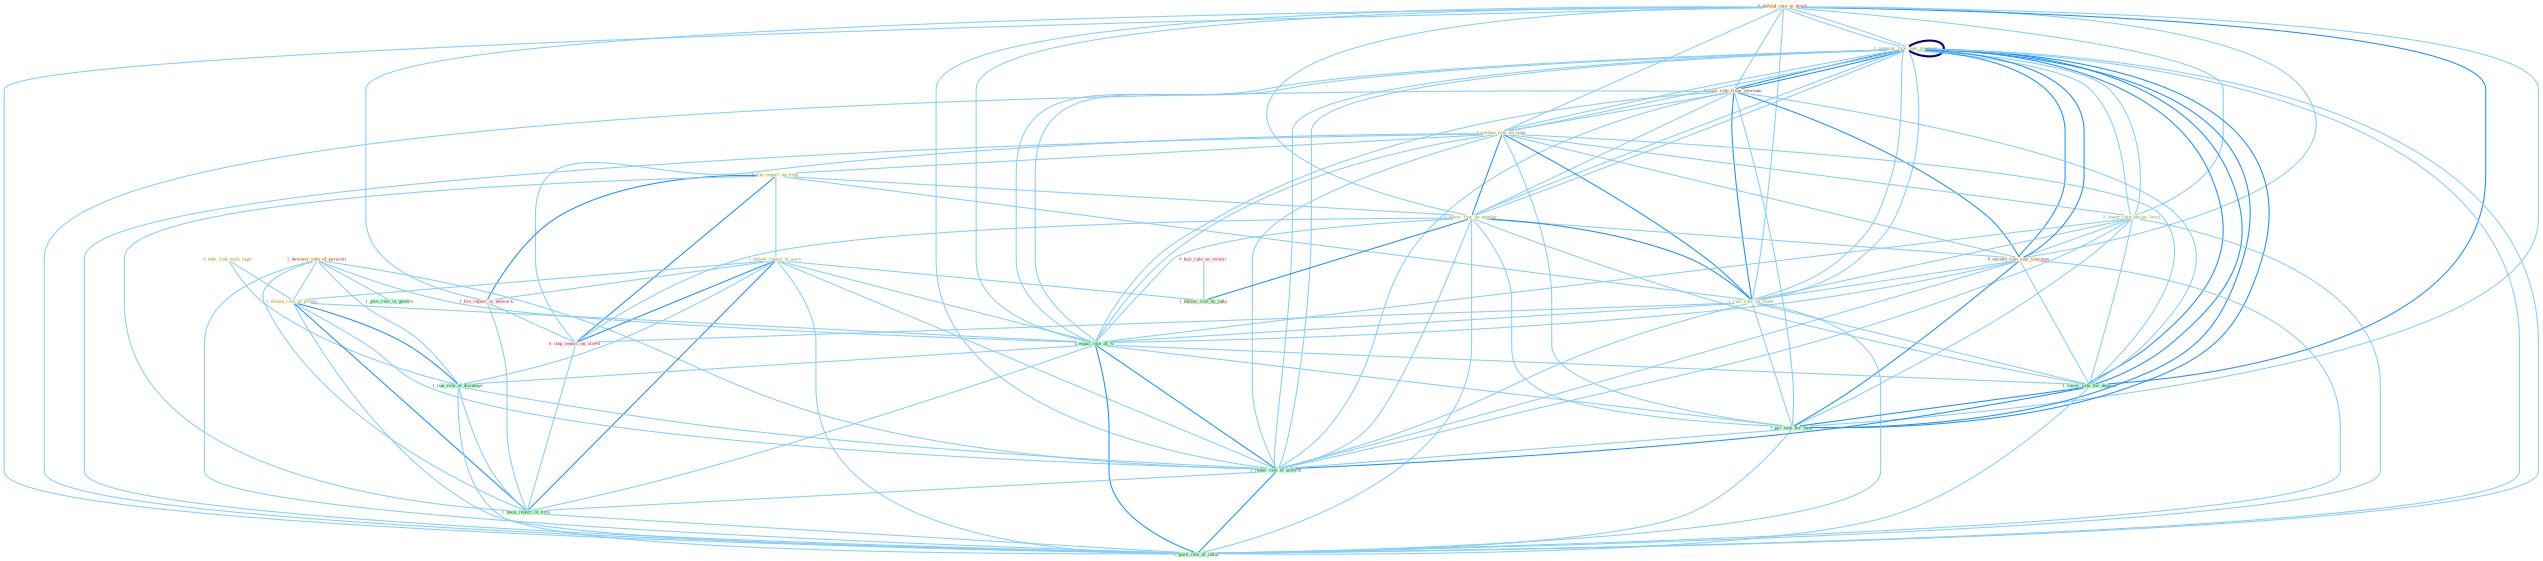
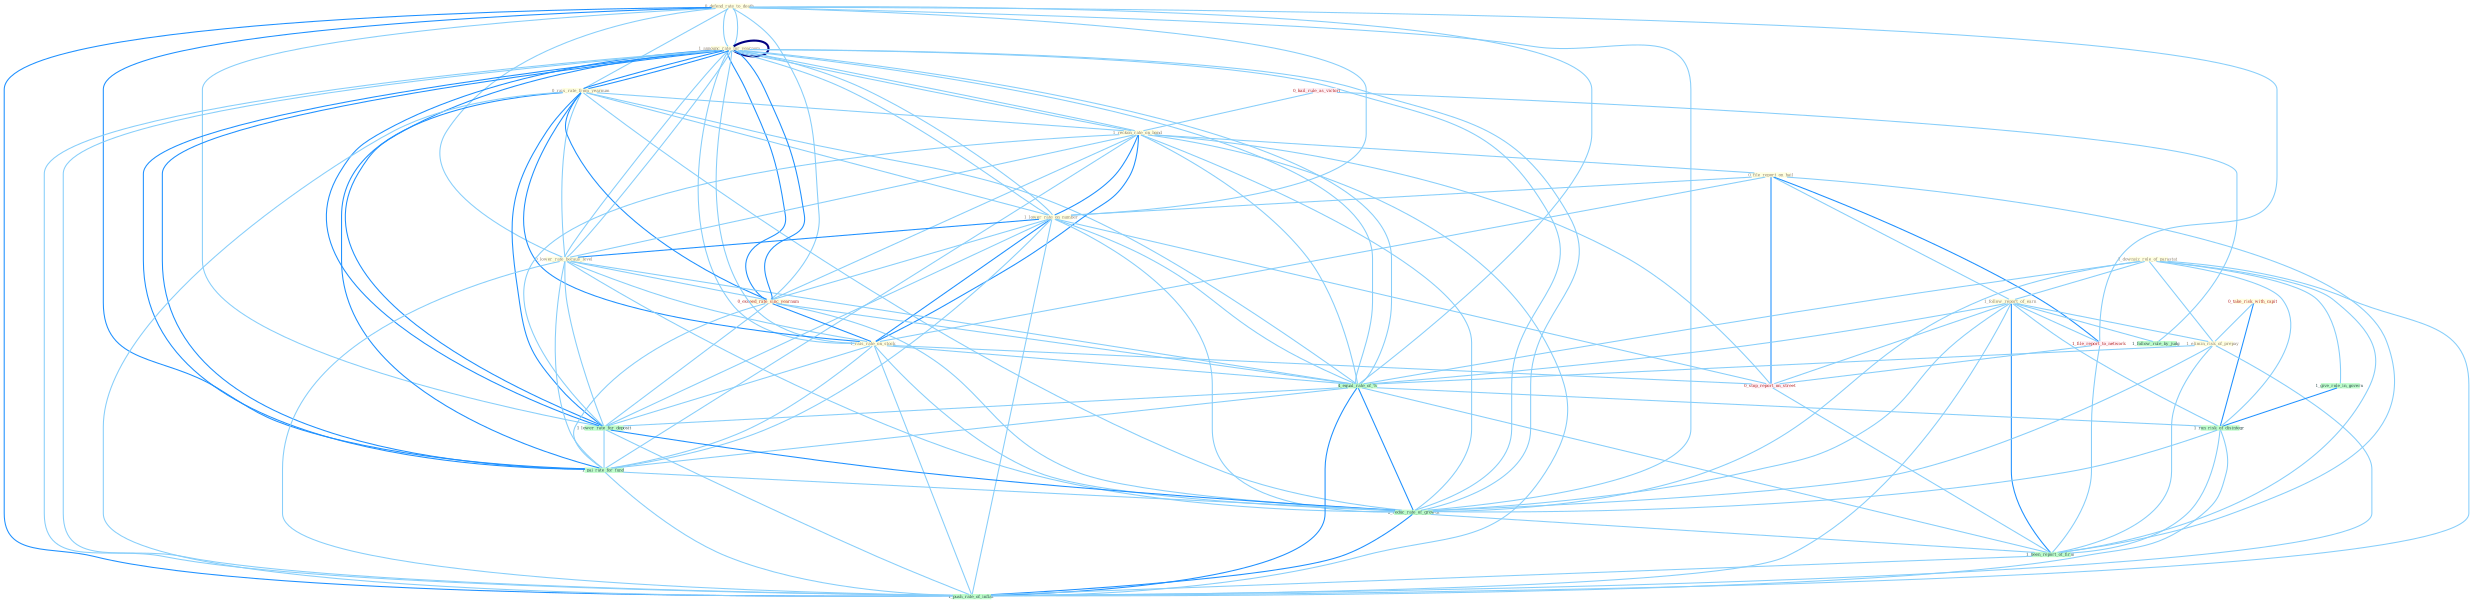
node "0_defend_rate_to_death": fontcolor #b22222 -> #8b7d6b
node "1_announc_rate_take_yearnum": label "1_announc_rate_take_yearnum" -> "1_announc_rate_for_yearnum"
edge "0_defend_rate_to_death" -- "1_lower_rate_for_deposit": color #1e90ff -> #87cefa
edge "0_defend_rate_to_death" -- "1_push_rate_of_inflat": color #87cefa -> #1e90ff
edge "0_defend_rate_to_death" -- "1_reckon_rate_on_bond": now "0_hail_rule_as_victori" -- "1_reckon_rate_on_bond"
node "0_rais_rate_from_yearnum": fontcolor #b22222 -> #8b7d6b
edge "0_rais_rate_from_yearnum" -- "1_lower_rate_for_deposit": color #87cefa -> #1e90ff
edge "0_defend_rate_to_death" -- "1_rais_rate_on_stock": removed
edge "0_defend_rate_to_death" -- "1_pai_rate_for_fund": color #87cefa -> #1e90ff
edge "0_rais_rate_from_yearnum" -- "0_lower_rate_becaus_level": added
node "0_file_report_on_time": label "0_file_report_on_time" -> "0_file_report_on_hail"
edge "0_rais_rate_from_yearnum" -- "1_pai_rate_for_fund": color #87cefa -> #1e90ff
node "0_take_risk_with_capit": fontcolor #8b7d6b -> #b22222
node "1_downsiz_role_of_parastat": fontcolor #b22222 -> #8b7d6b
edge "1_lower_rate_on_number" -- "1_follow_rule_by_judg": now "1_lower_rate_on_number" -- "0_lower_rate_becaus_level"
edge "0_exceed_rate_sinc_yearnum" -- "1_rais_rate_on_stock": color #87cefa -> #1e90ff
edge "1_downsiz_role_of_parastat" -- "1_follow_report_of_earn": added
node "1_follow_rule_by_judg": fontcolor #b22222 -> #2f4f4f
edge "1_follow_report_of_earn" -- "0_stop_report_on_street": color #1e90ff -> #87cefa
edge "1_elimin_risk_of_prepay" -- "1_run_risk_of_disintegr": now "1_give_role_in_govern" -- "1_run_risk_of_disintegr"
node "1_equal_rate_of_%": label "1_equal_rate_of_%" -> "4_equal_rate_of_%"
edge "0_take_risk_with_capit" -- "1_run_risk_of_disintegr": color #87cefa -> #1e90ff
edge "0_exceed_rate_sinc_yearnum" -- "1_pai_rate_for_fund": color #1e90ff -> #87cefa
edge "1_elimin_risk_of_prepay" -- "1_been_report_of_firm": color #1e90ff -> #87cefa
edge "1_lower_rate_for_deposit" -- "1_pai_rate_for_fund": color #1e90ff -> #87cefa
node "1_reduc_rate_of_growth": label "1_reduc_rate_of_growth" -> "2_reduc_rate_of_growth"
edge "0_exceed_rate_sinc_yearnum" -- "1_push_rate_of_inflat": removed
